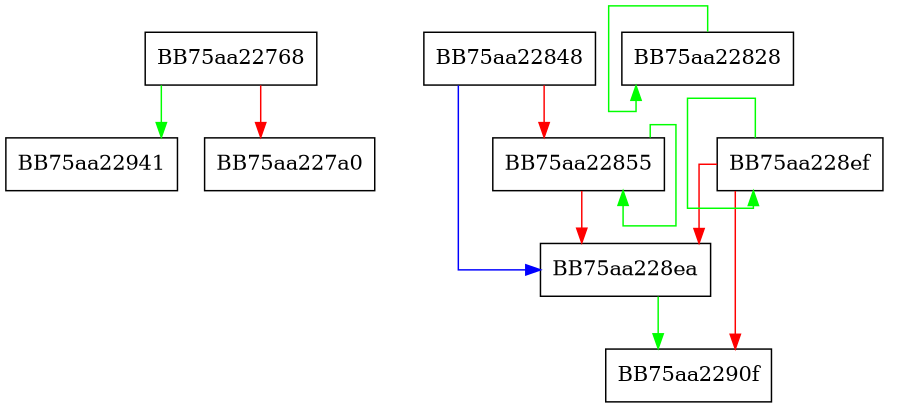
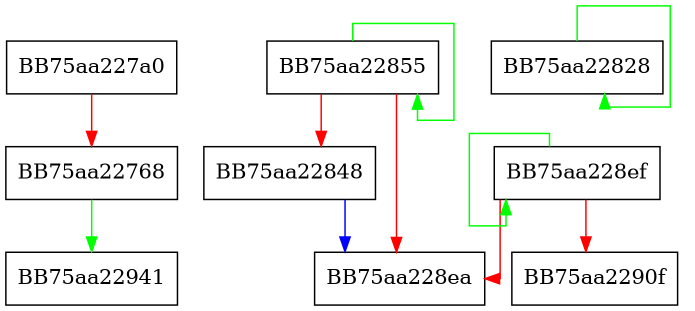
edge "BB75aa22768" -> "BB75aa227a0": reversed
edge "BB75aa22848" -> "BB75aa22855": reversed
edge "BB75aa228ea" -> "BB75aa2290f": removed
